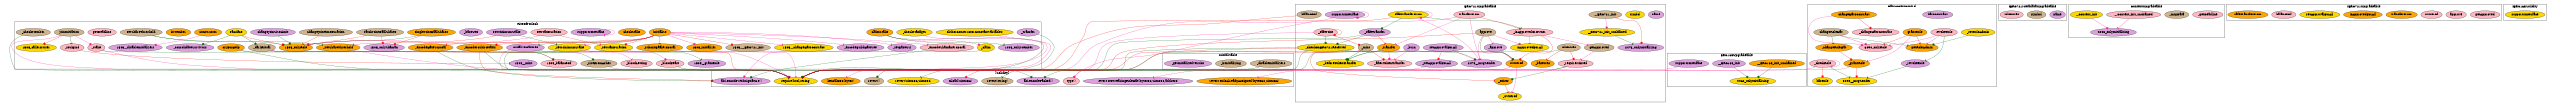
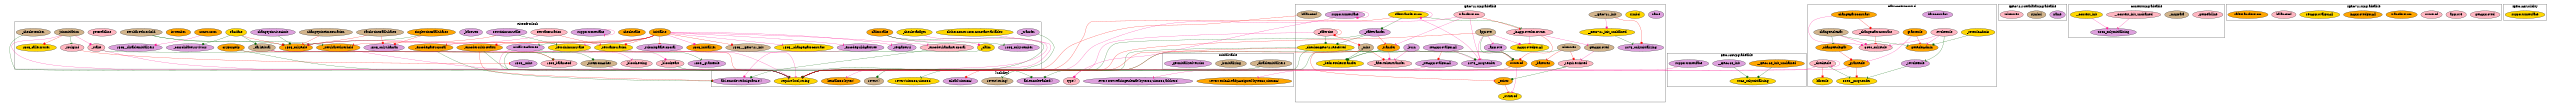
edge "grantRole" -> "3090_onlyRole": now "_changeHatsContract" -> "3090_onlyRole"
node "_submitBaalProposal": fillcolor orange -> plum
